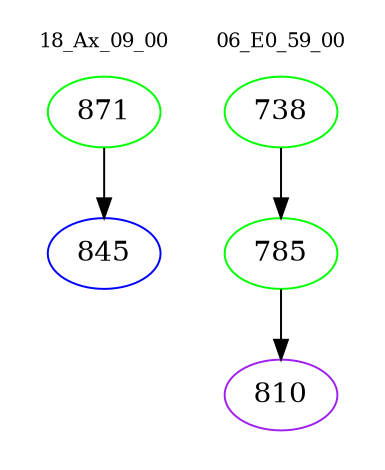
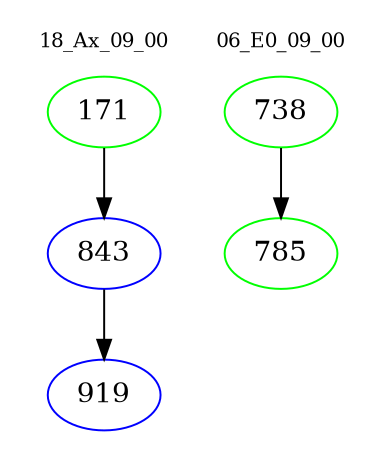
cluster "06_E0_59_00": label "06_E0_59_00" -> "06_E0_09_00"
node "871": label "871" -> "171"
node "845": label "845" -> "843"
node "919": added
node "810": removed
